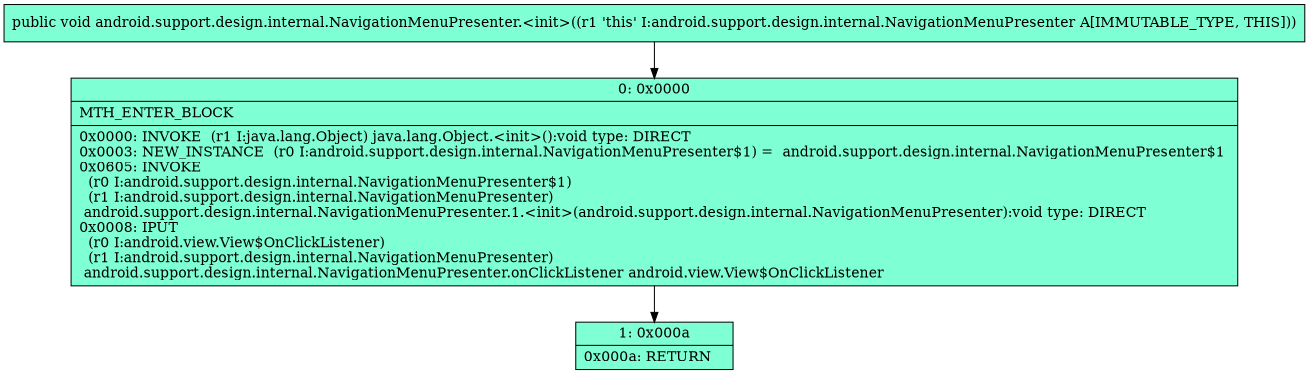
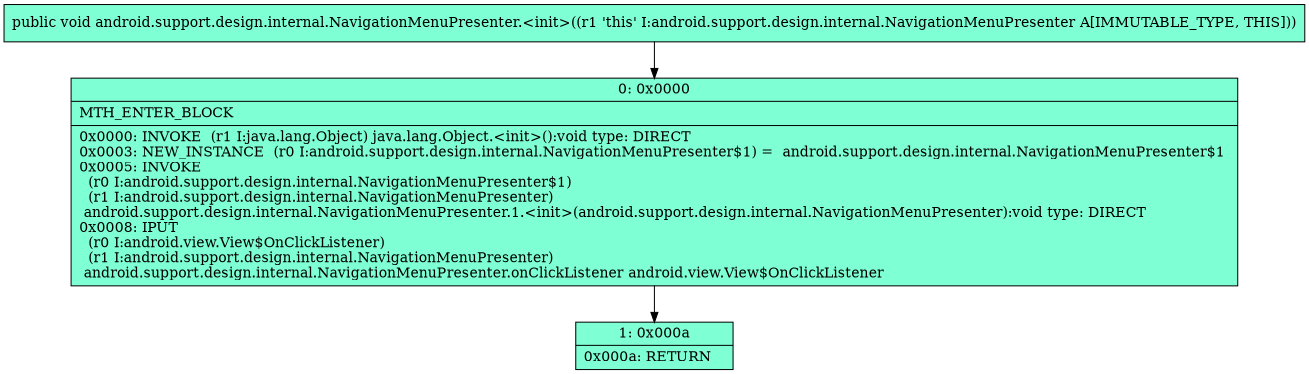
node "0: 0x0000": text "0x0605: INVOKE" -> "0x0005: INVOKE"
